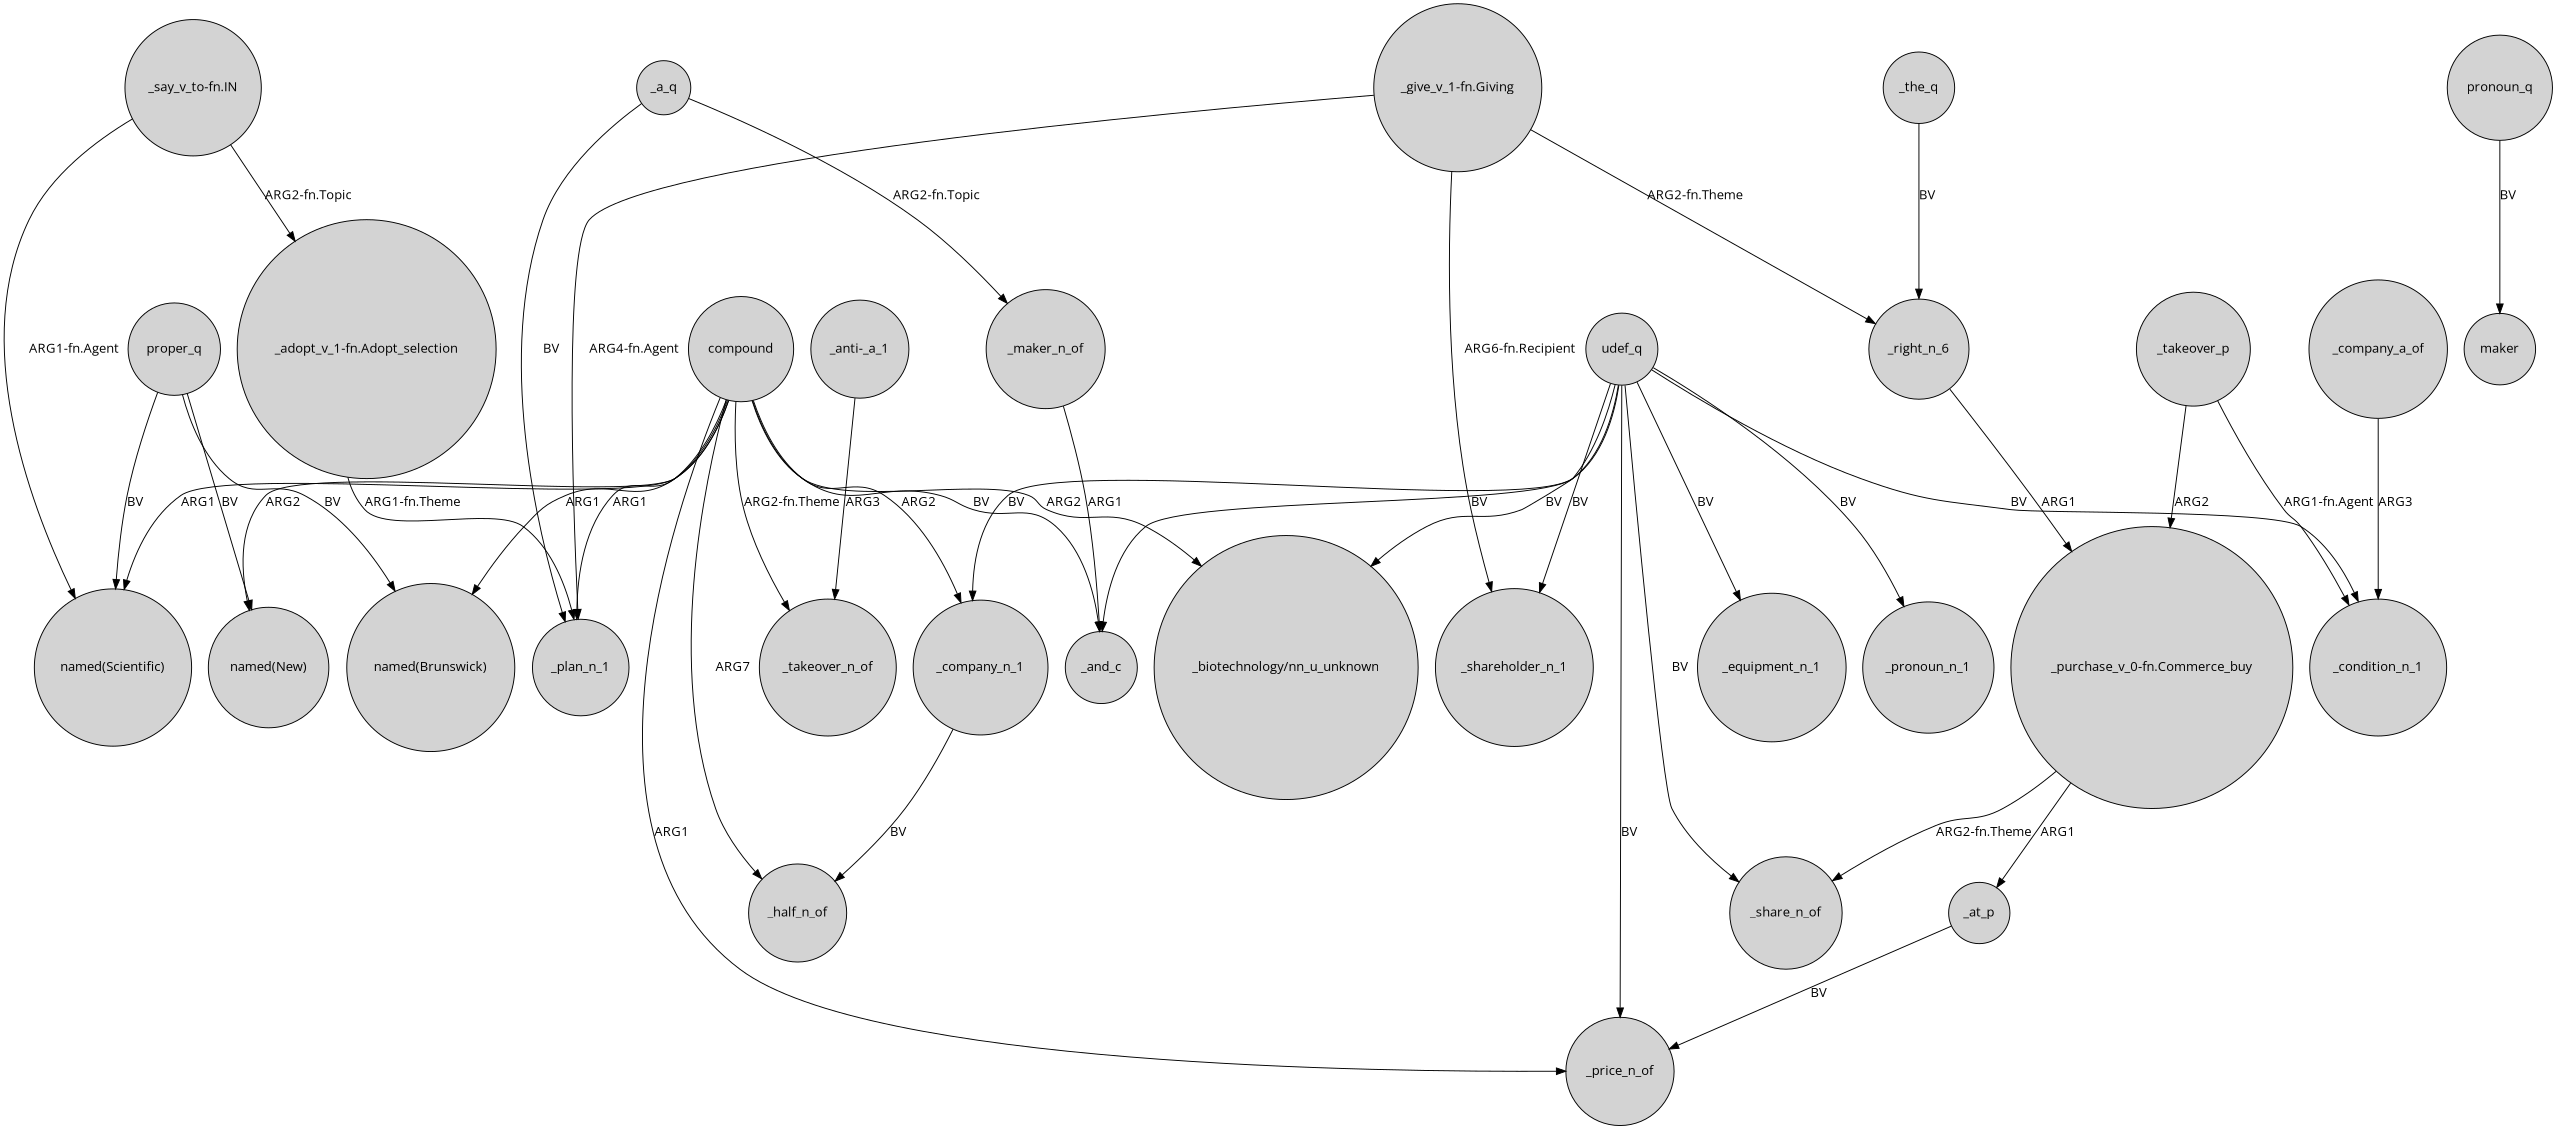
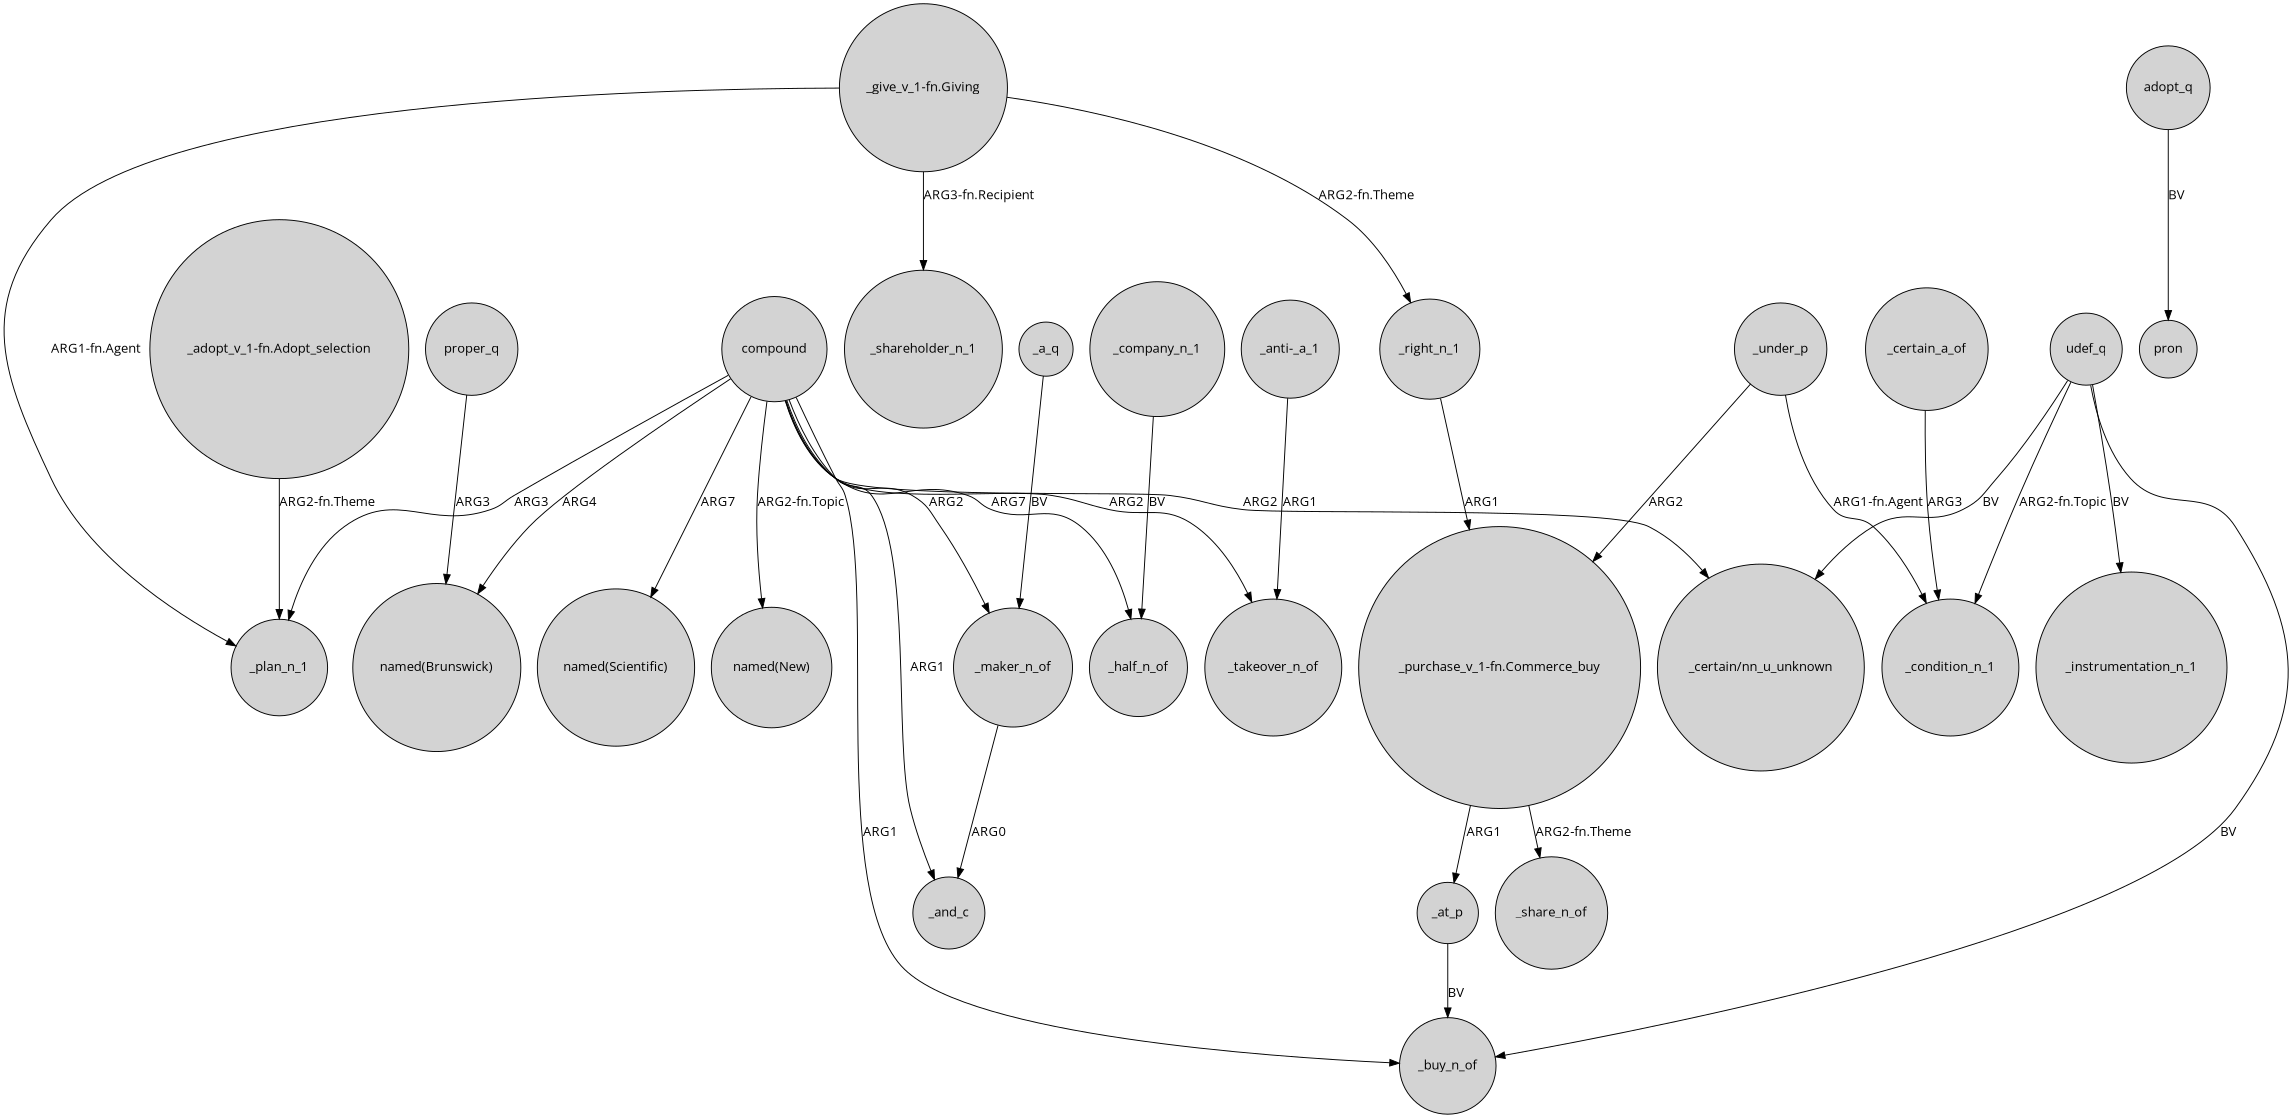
node "_say_v_to-fn.IN": removed
node "_the_q": removed
node "pronoun_q": label "pronoun_q" -> "adopt_q"
edge "_a_q" -> "_maker_n_of": label "ARG2-fn.Topic" -> "BV"
edge "_a_q" -> "_plan_n_1": removed, label "BV"
edge "_give_v_1-fn.Giving" -> "_plan_n_1": label "ARG4-fn.Agent" -> "ARG1-fn.Agent"
edge "_give_v_1-fn.Giving" -> "_shareholder_n_1": label "ARG6-fn.Recipient" -> "ARG3-fn.Recipient"
node "_right_n_6": label "_right_n_6" -> "_right_n_1"
node "_takeover_p": label "_takeover_p" -> "_under_p"
node "_company_a_of": label "_company_a_of" -> "_certain_a_of"
node "maker": label "maker" -> "pron"
edge "proper_q" -> "named(Scientific)": removed, label "BV"
edge "udef_q" -> "_shareholder_n_1": removed, label "BV"
edge "udef_q" -> "_company_n_1": removed, label "BV"
edge "proper_q" -> "named(New)": removed, label "BV"
edge "compound" -> "_company_n_1": now "compound" -> "_maker_n_of"
edge "udef_q" -> "_and_c": removed, label "BV"
edge "compound" -> "named(Scientific)": label "ARG1" -> "ARG7"
edge "compound" -> "named(New)": label "ARG2" -> "ARG2-fn.Topic"
edge "proper_q" -> "named(Brunswick)": label "BV" -> "ARG3"
edge "_adopt_v_1-fn.Adopt_selection" -> "_plan_n_1": label "ARG1-fn.Theme" -> "ARG2-fn.Theme"
edge "compound" -> "named(Brunswick)": label "ARG1" -> "ARG4"
edge "compound" -> "_plan_n_1": label "ARG1" -> "ARG3"
edge "compound" -> "_takeover_n_of": label "ARG2-fn.Theme" -> "ARG2"
edge "_anti-_a_1" -> "_takeover_n_of": label "ARG3" -> "ARG1"
edge "compound" -> "_and_c": label "BV" -> "ARG1"
edge "_maker_n_of" -> "_and_c": label "ARG1" -> "ARG0"
edge "udef_q" -> "_condition_n_1": label "BV" -> "ARG2-fn.Topic"
edge "udef_q" -> "_share_n_of": removed, label "BV"
node "_biotechnology/nn_u_unknown": label "_biotechnology/nn_u_unknown" -> "_certain/nn_u_unknown"
node "_equipment_n_1": removed
node "_pronoun_n_1": label "_pronoun_n_1" -> "_instrumentation_n_1"
node "_purchase_v_0-fn.Commerce_buy": label "_purchase_v_0-fn.Commerce_buy" -> "_purchase_v_1-fn.Commerce_buy"
node "_price_n_of": label "_price_n_of" -> "_buy_n_of"
